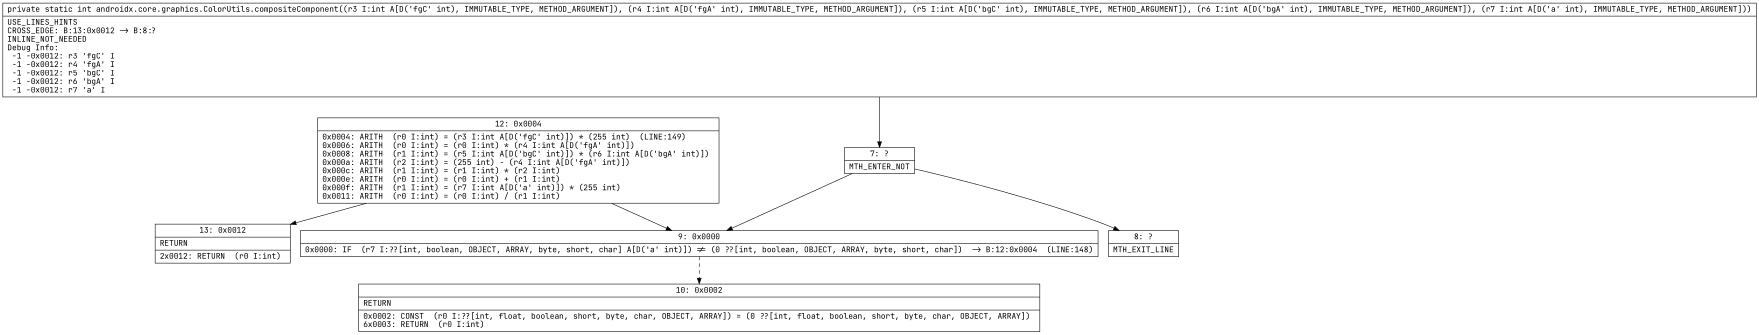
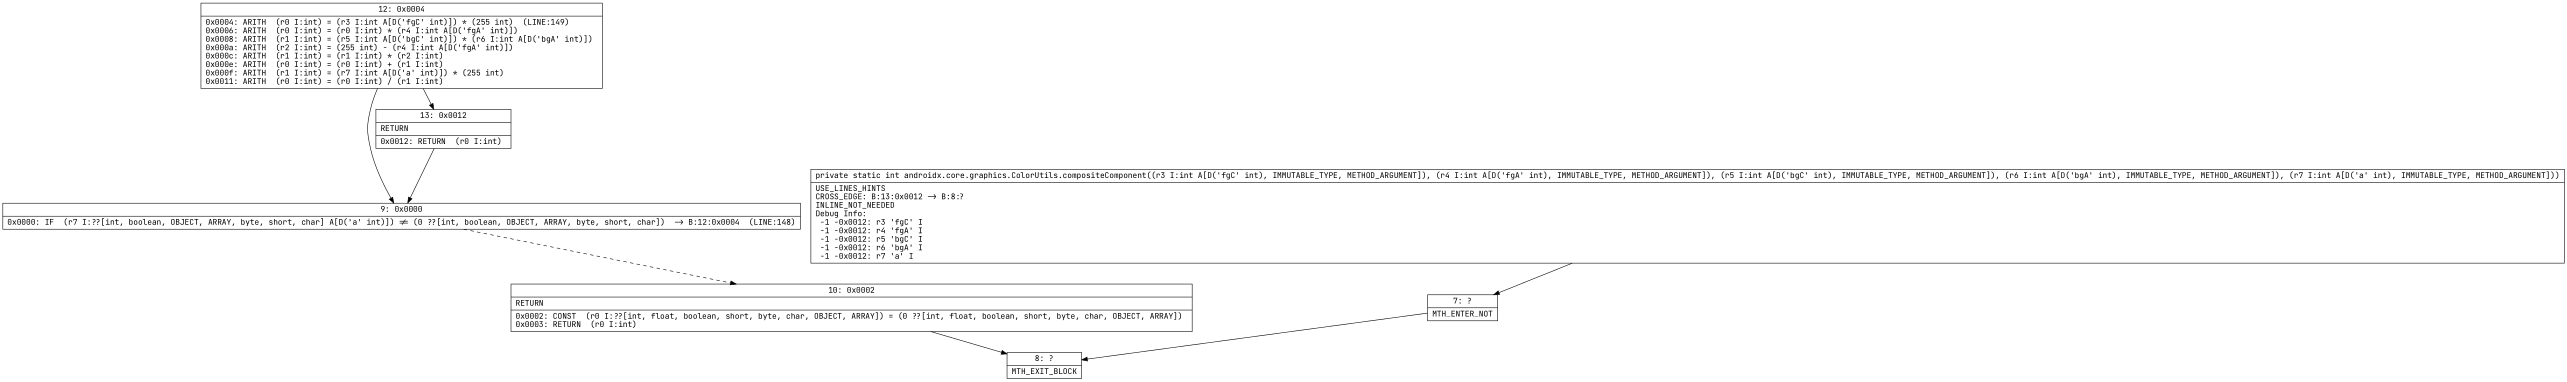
edge "7: ?" -> "9: 0x0000": now "13: 0x0012" -> "9: 0x0000"
node "8: ?": text "MTH_EXIT_LINE" -> "MTH_EXIT_BLOCK"
node "13: 0x0012": text "2x0012: RETURN  (r0 I:int)" -> "0x0012: RETURN  (r0 I:int)"
node "10: 0x0002": text "6x0003: RETURN  (r0 I:int)" -> "0x0003: RETURN  (r0 I:int)"
edge "10: 0x0002" -> "8: ?": added
